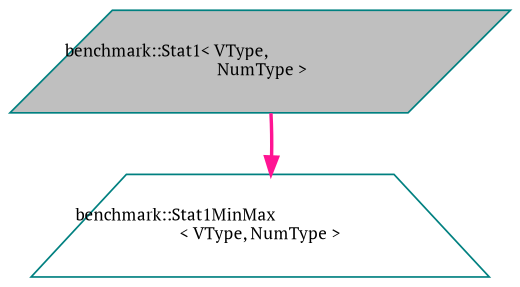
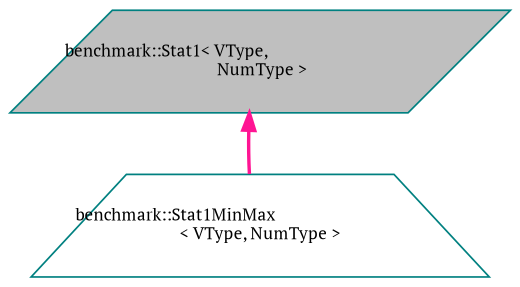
edge "benchmark::Stat1< VType, NumType >" -> "benchmark::Stat1MinMax < VType, NumType >": reversed
